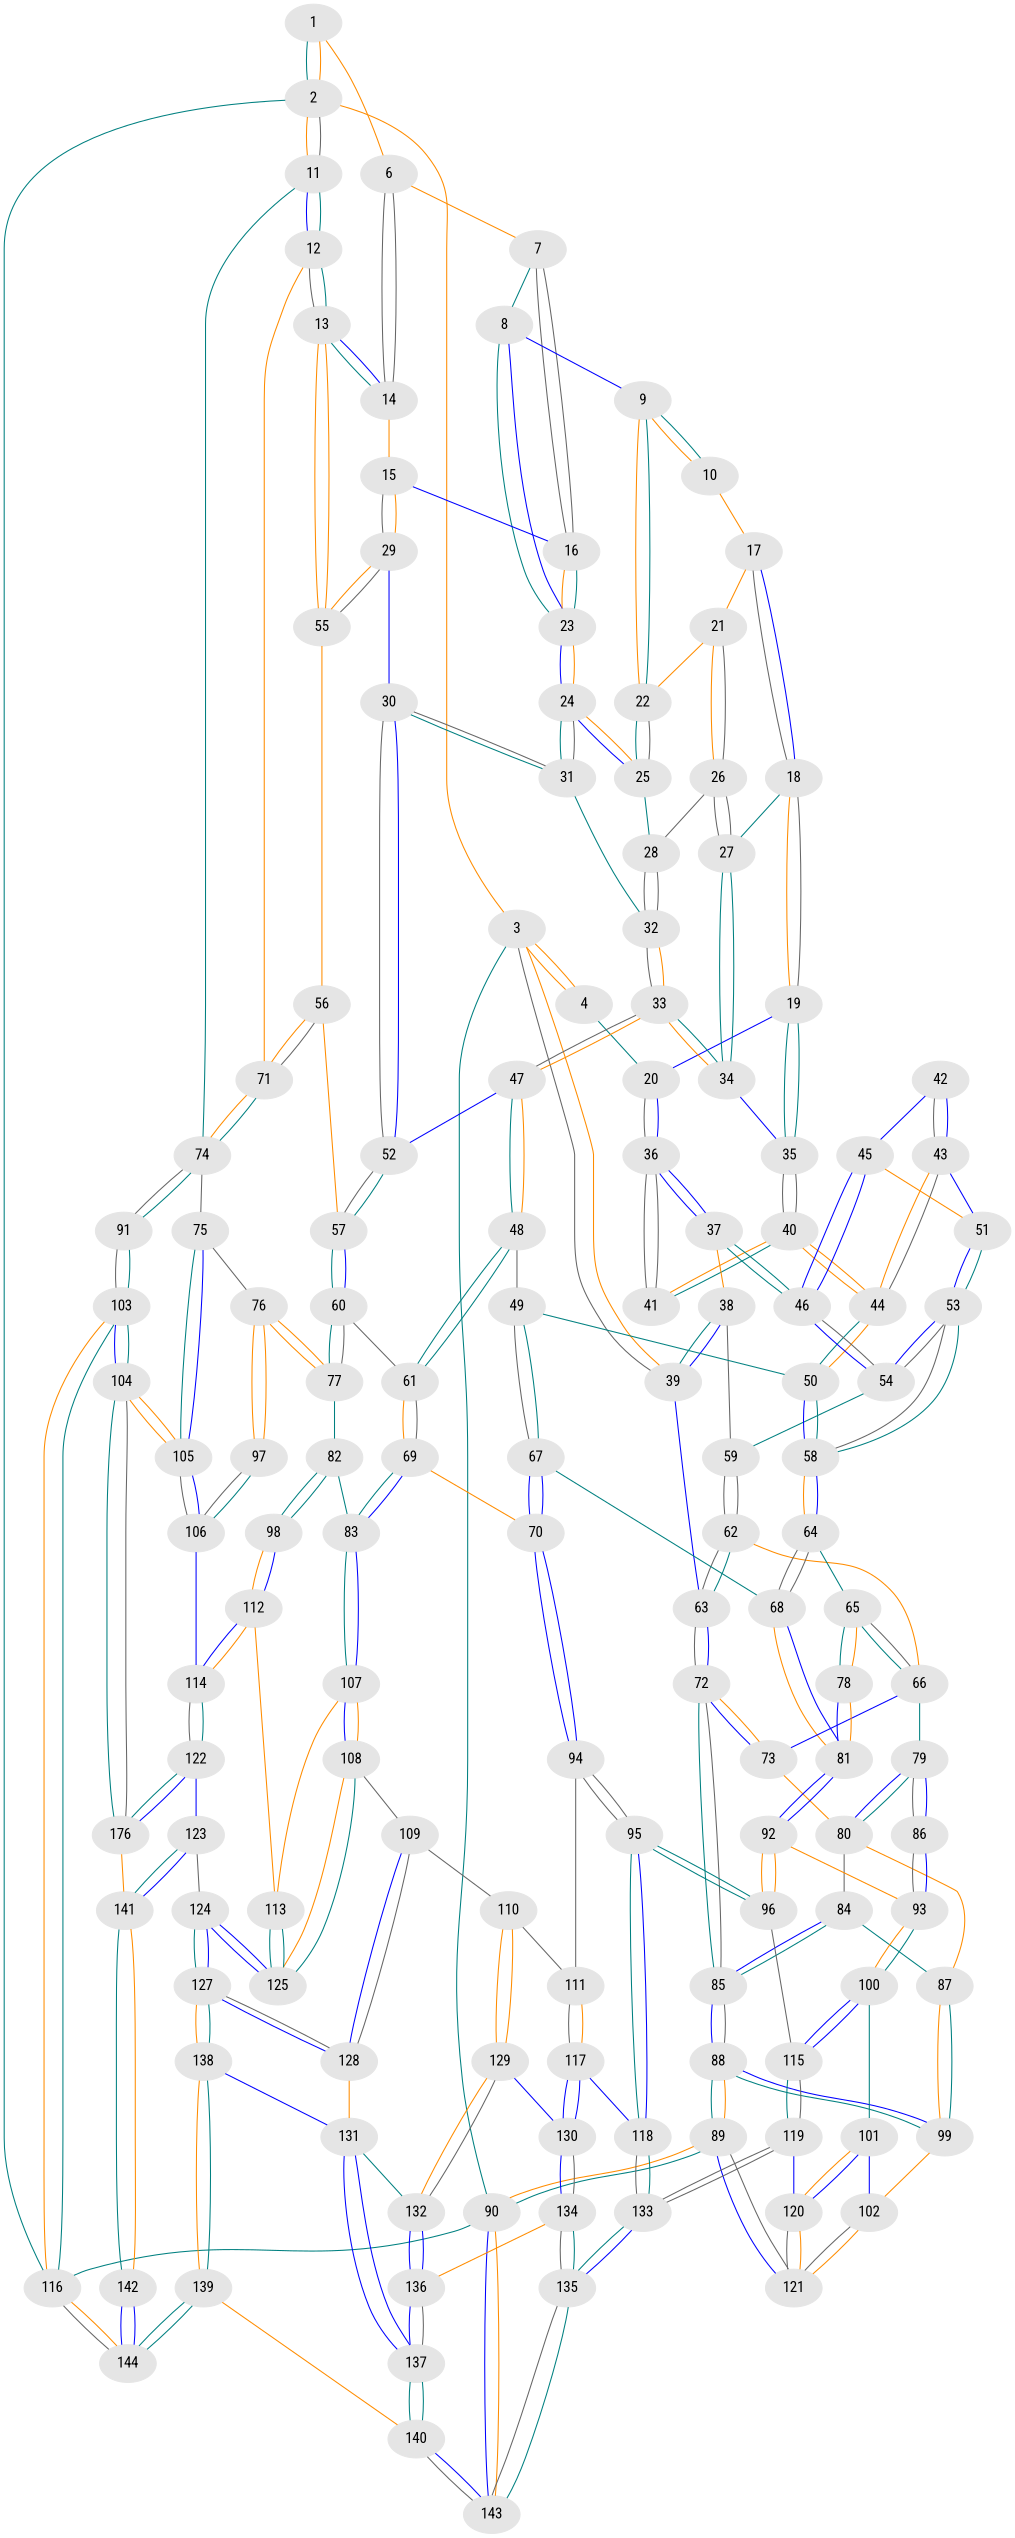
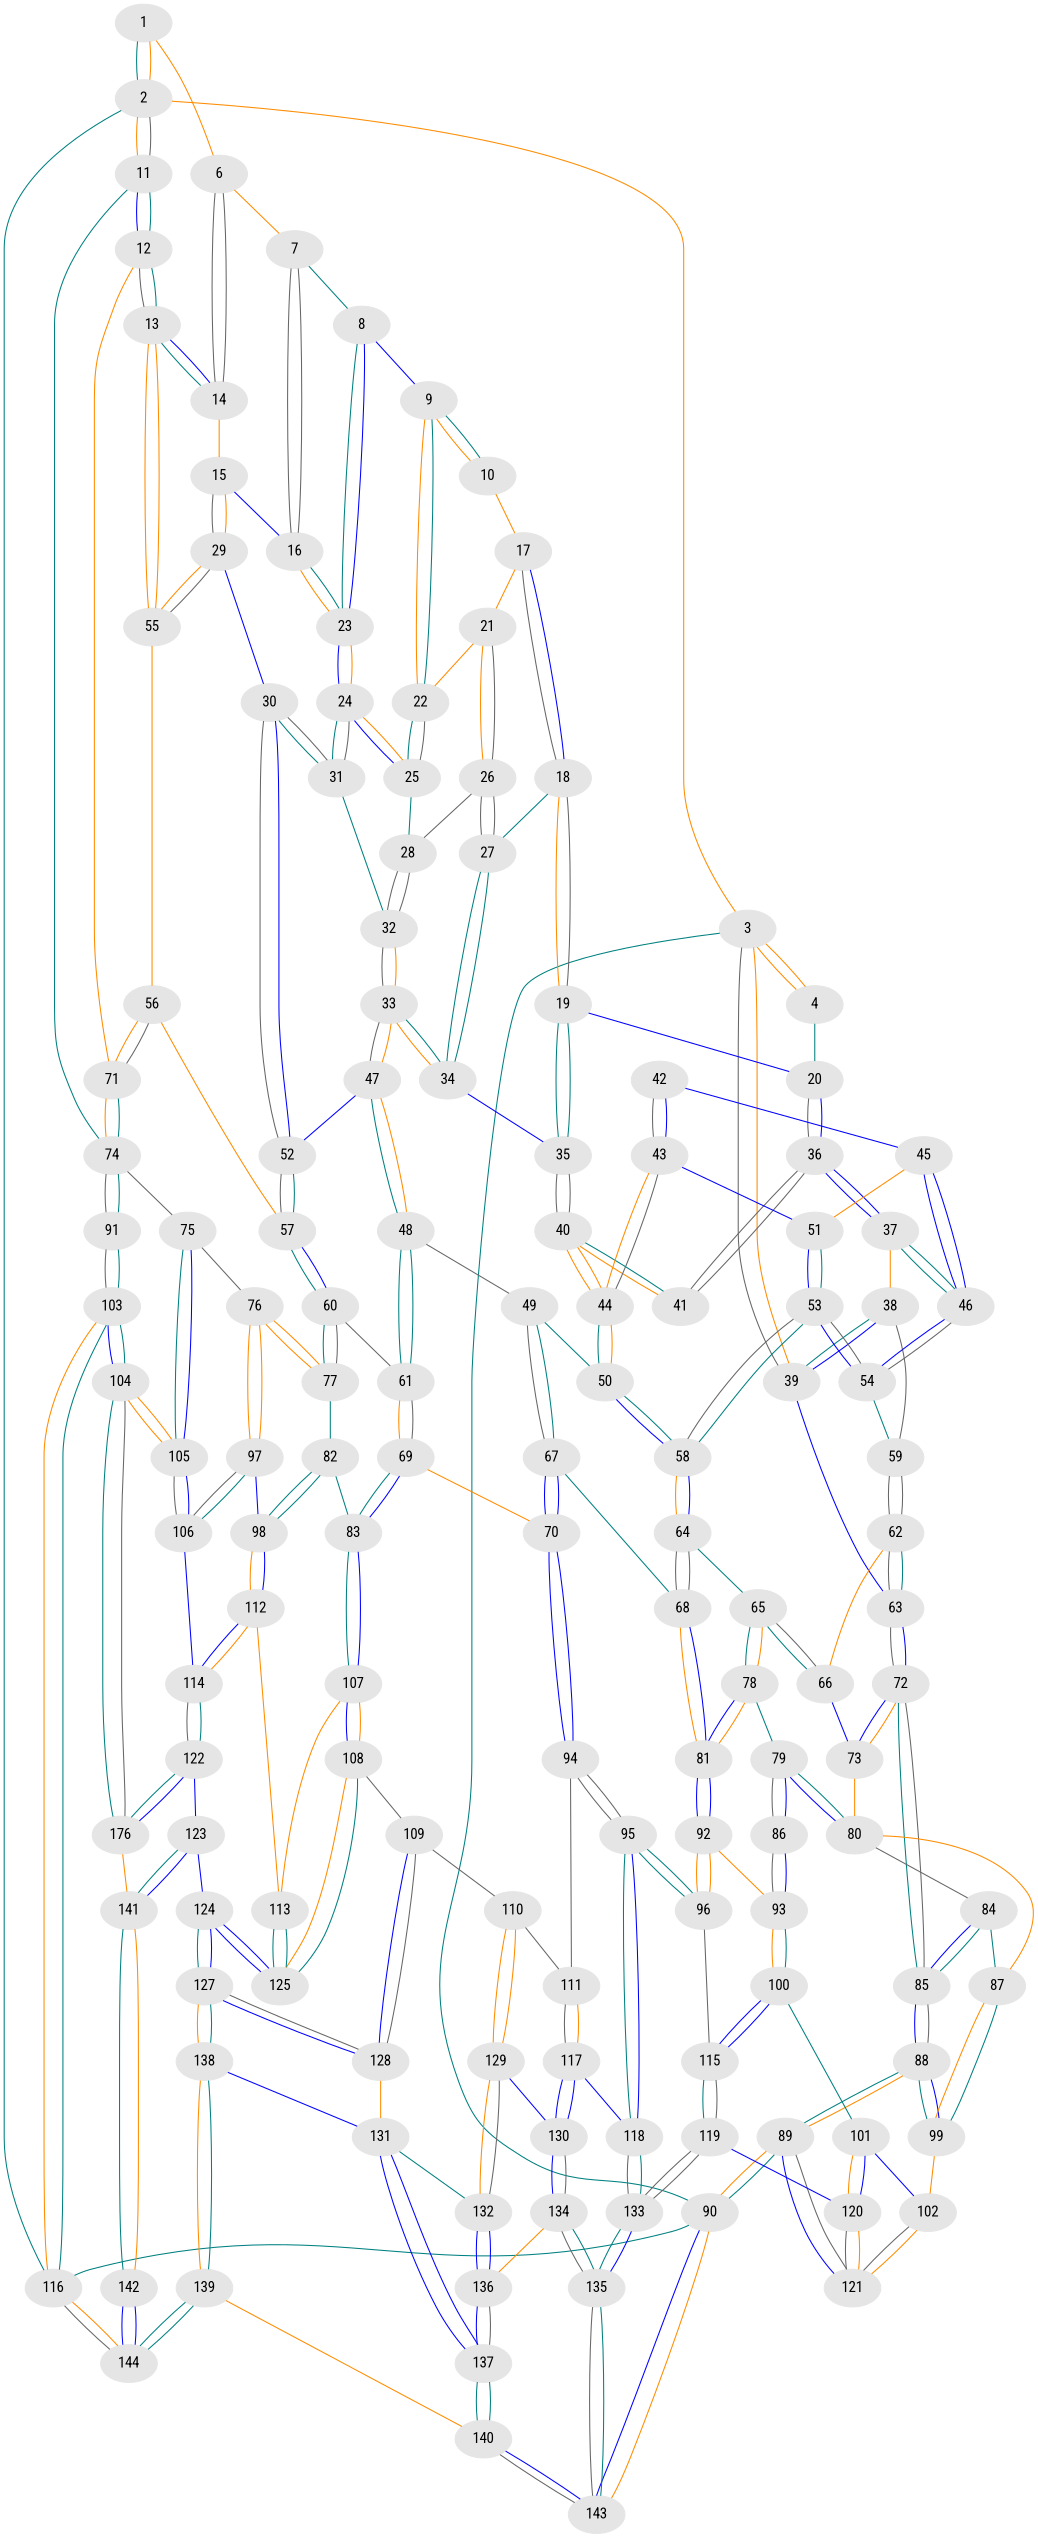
edge "97" -- "98": added
edge "66" -- "79": now "78" -- "79"
edge "123" -- "124": color gray40 -> blue
